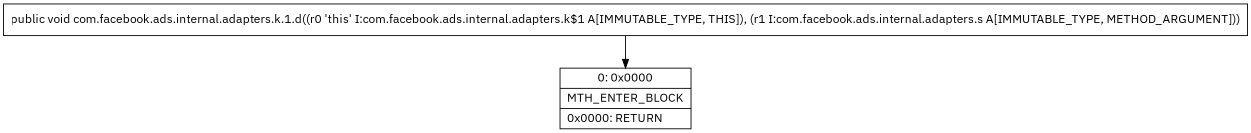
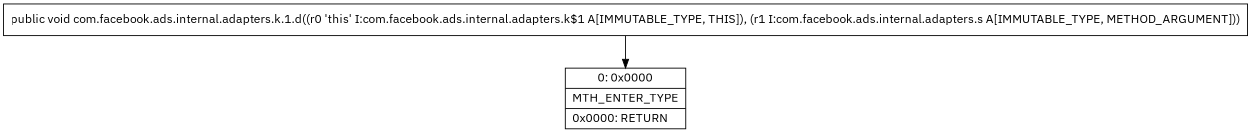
node "0: 0x0000": text "MTH_ENTER_BLOCK" -> "MTH_ENTER_TYPE"
